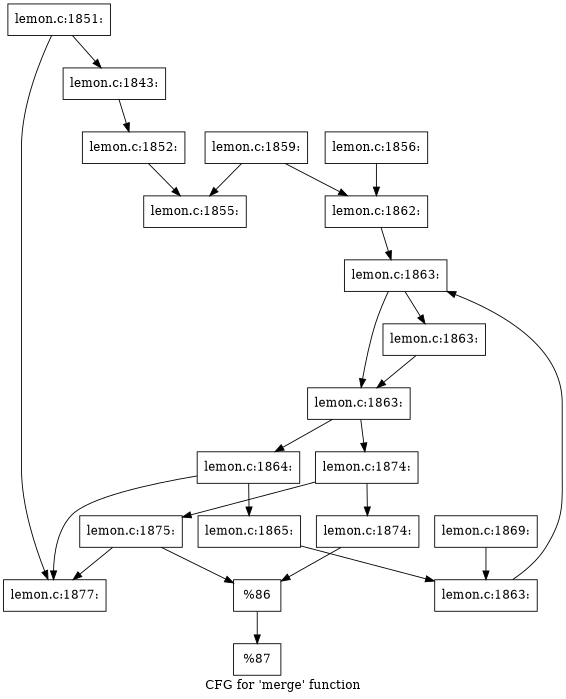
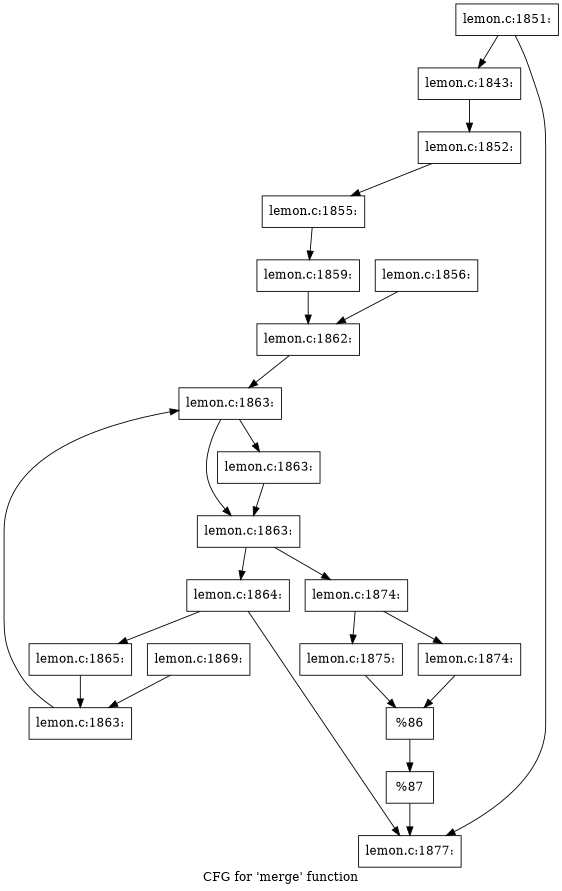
edge "lemon.c:1859:" -> "lemon.c:1855:": reversed
edge "lemon.c:1875:" -> "lemon.c:1877:": now "%87" -> "lemon.c:1877:"
